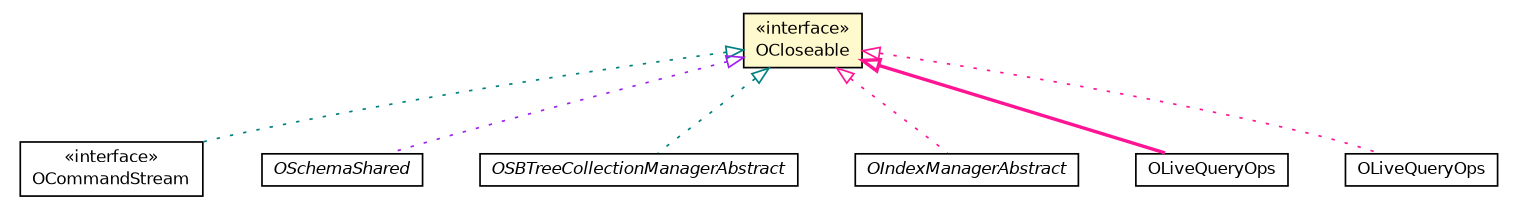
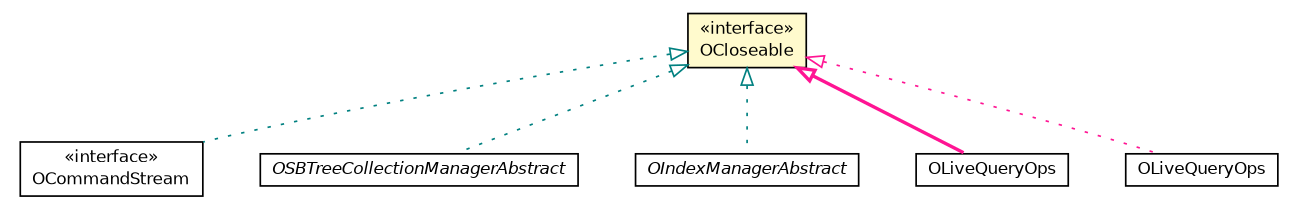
edge "OIndexManagerAbstract" -> "OCloseable": color deeppink -> teal
node "OSchemaShared": removed
